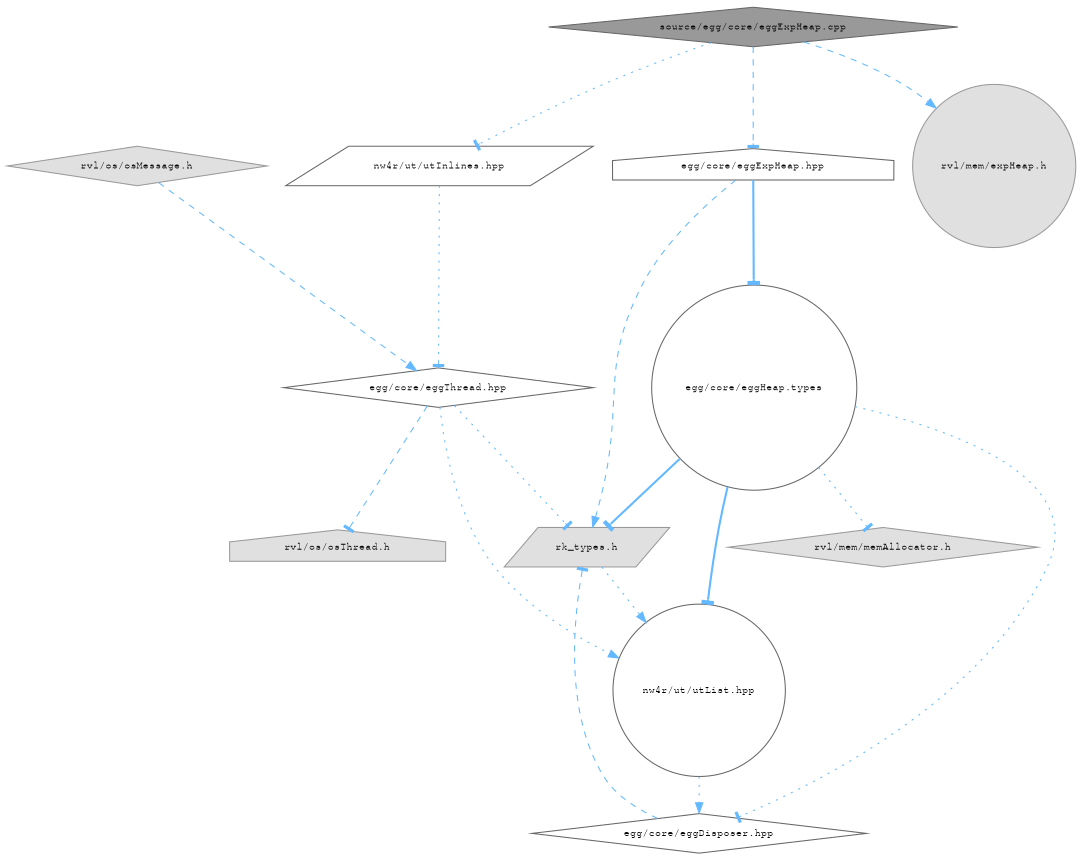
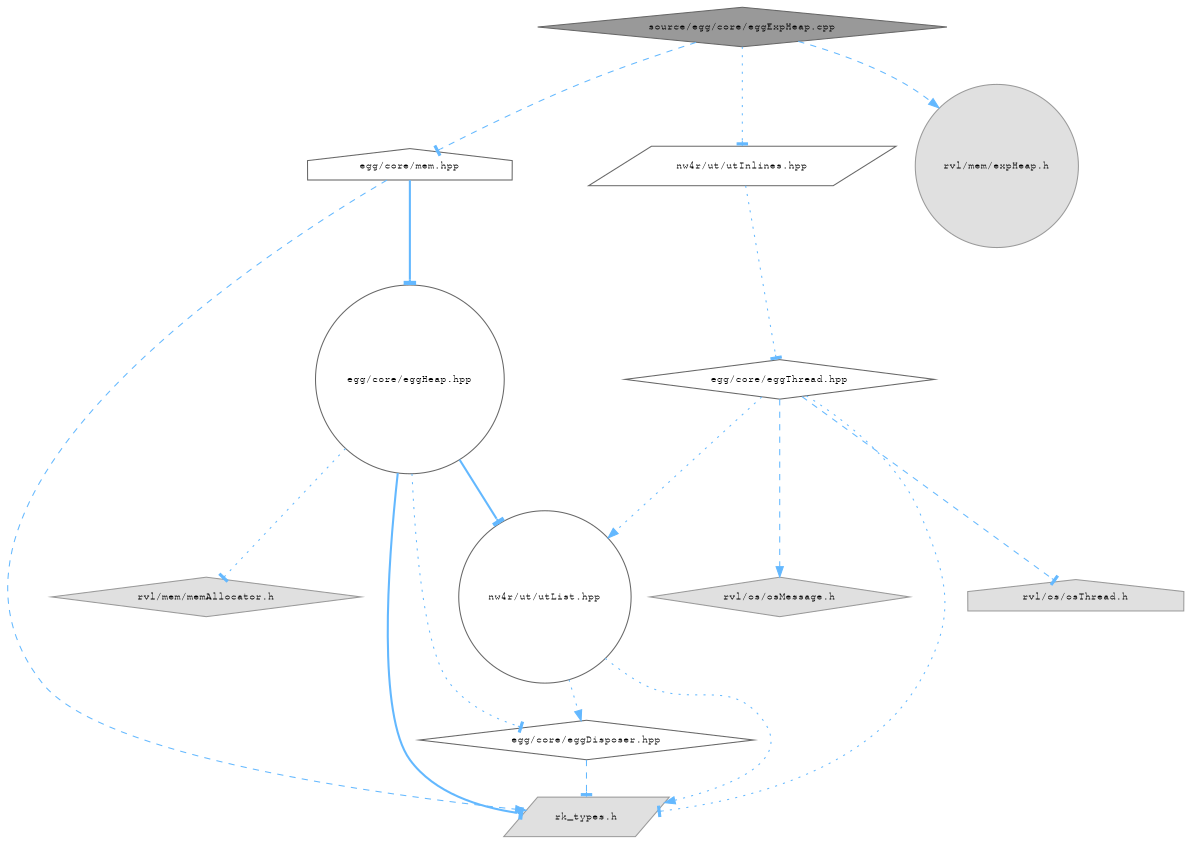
node "egg/core/eggExpHeap.hpp": label "egg/core/eggExpHeap.hpp" -> "egg/core/mem.hpp"
edge "rvl/os/osMessage.h" -> "egg/core/eggThread.hpp": reversed
node "egg/core/eggHeap.types": label "egg/core/eggHeap.types" -> "egg/core/eggHeap.hpp"
edge "rk_types.h" -> "nw4r/ut/utList.hpp": reversed
